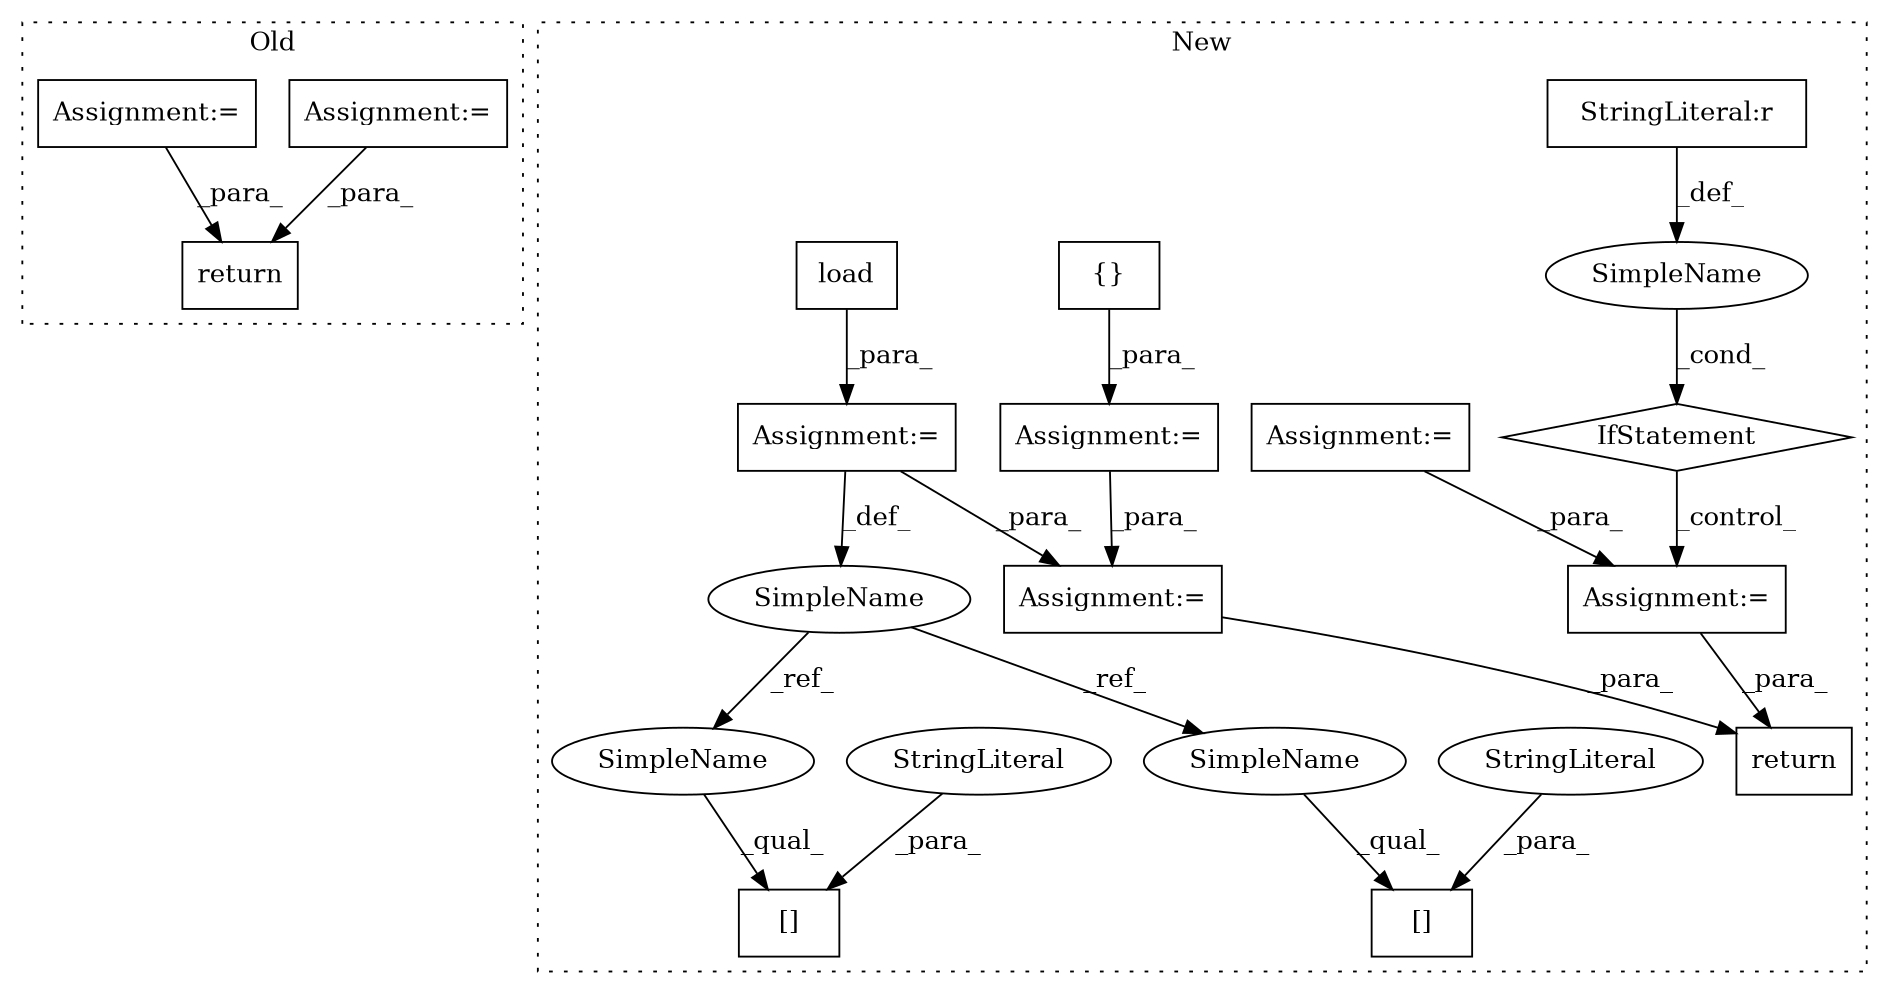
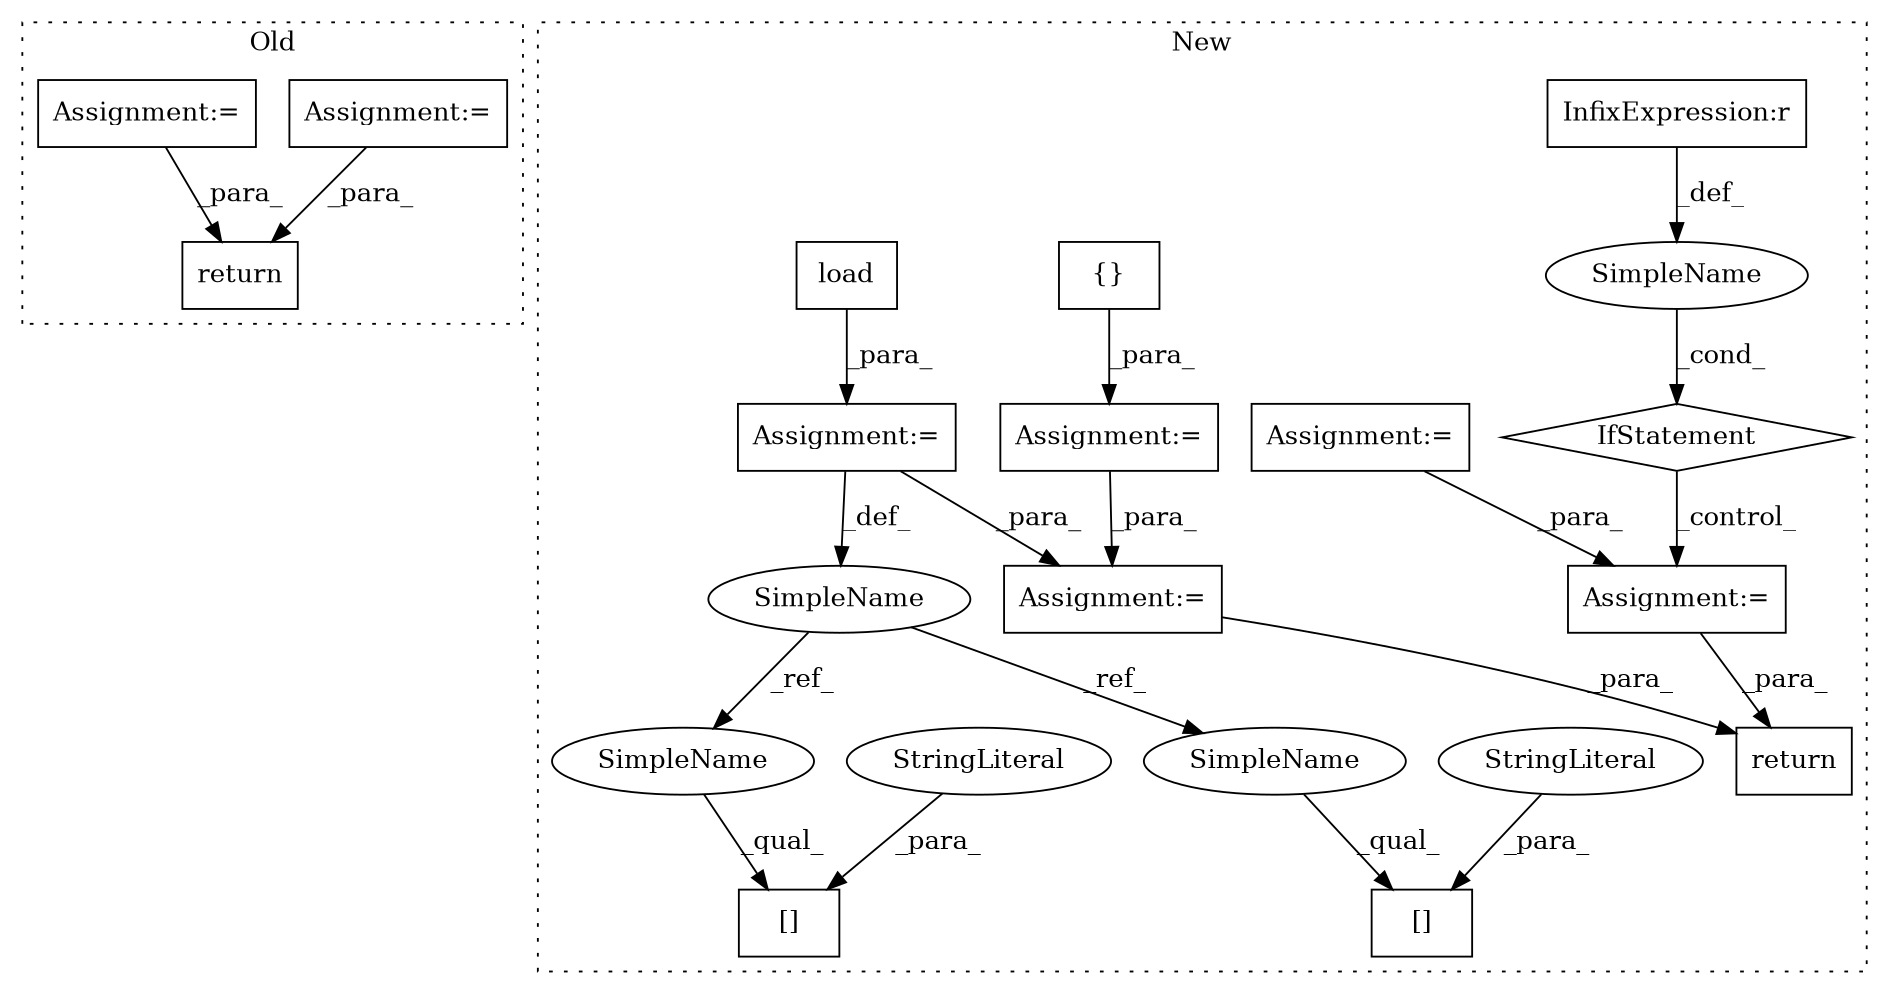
node "StringLiteral:r": label "StringLiteral:r" -> "InfixExpression:r"
